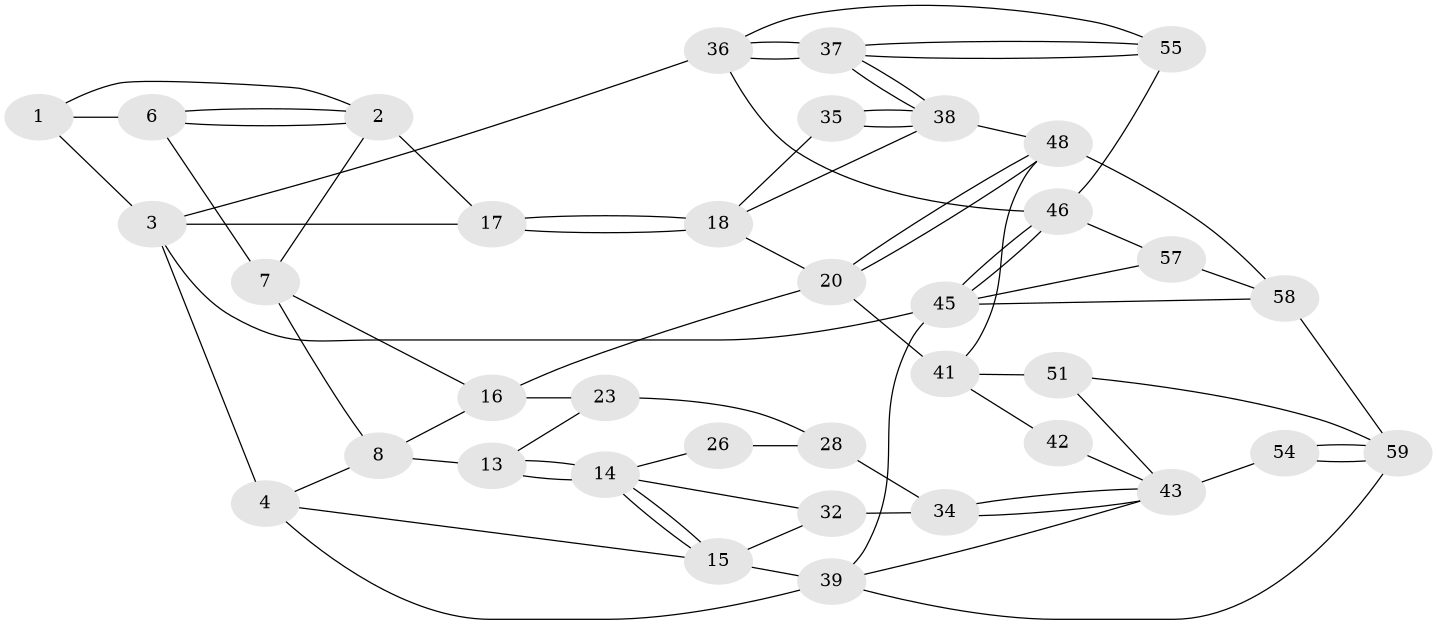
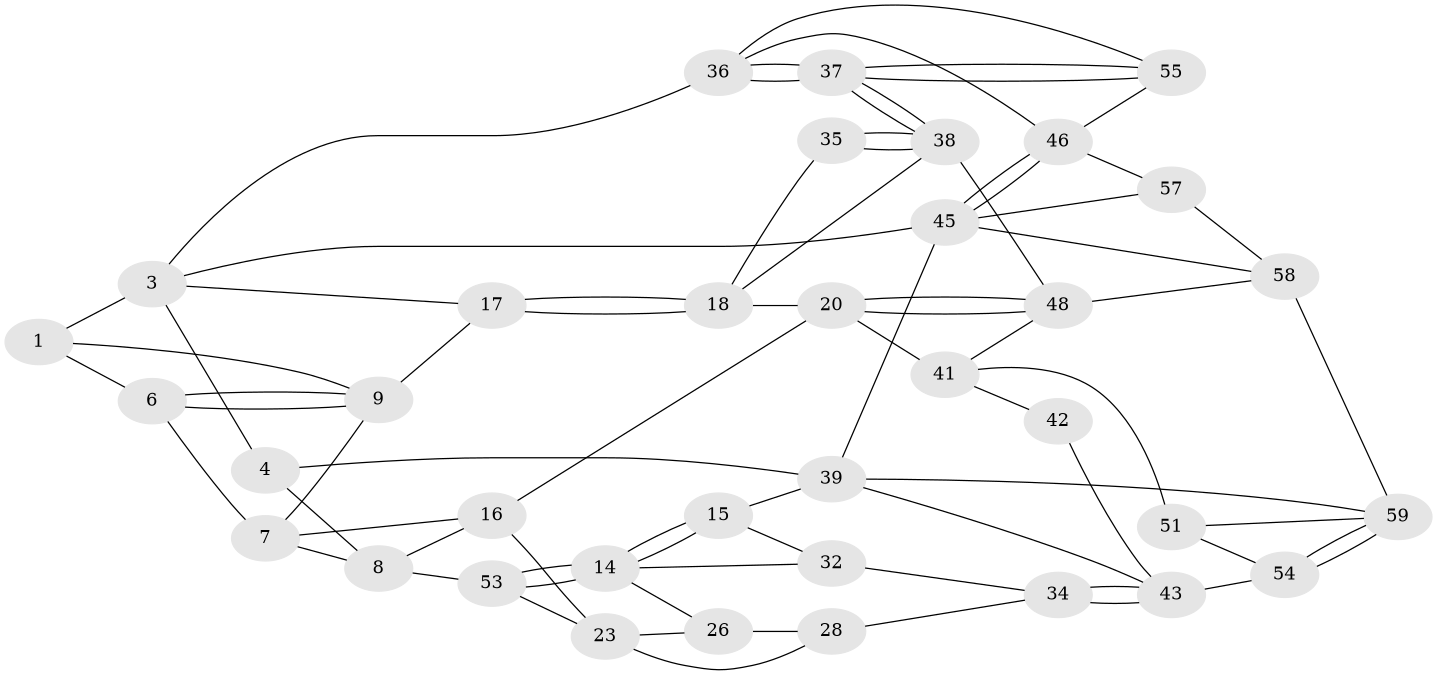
node "2": label "2" -> "9"
edge "51" -- "43": now "51" -- "54"
node "13": label "13" -> "53"
edge "4" -- "15": removed
edge "26" -- "23": added
